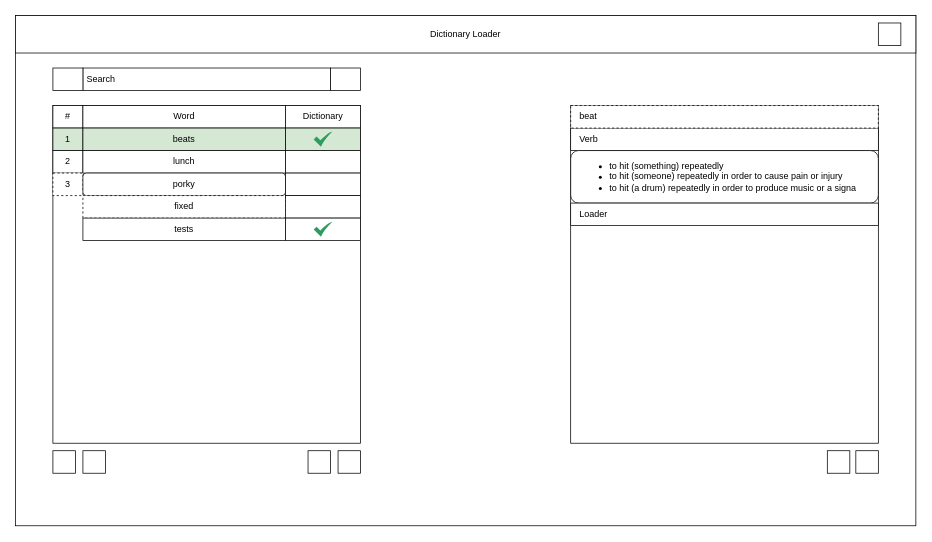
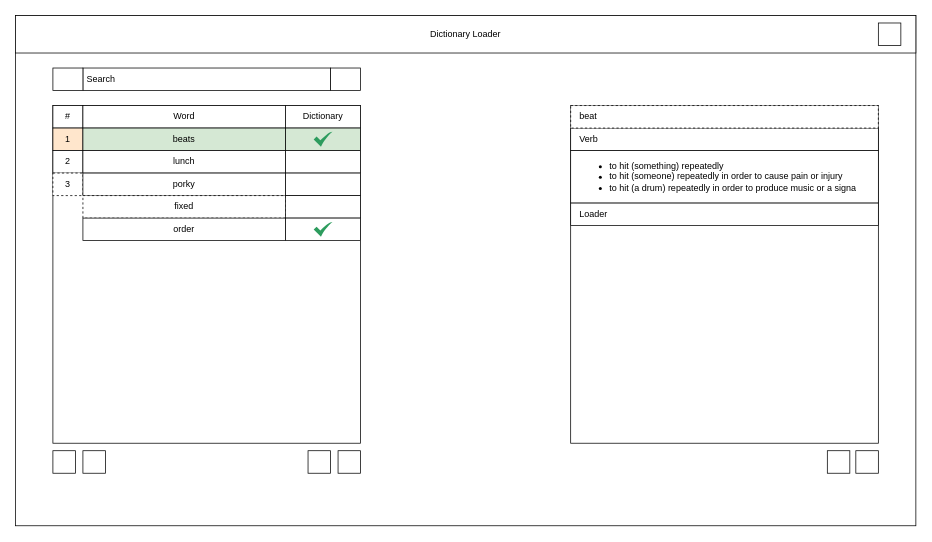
node "1": fillcolor #d5e8d4 -> #ffe6cc
node "to hit (something) repeatedly to hit (someone) repeatedly in order to cause pain or injury to hit (a drum) repeatedly in order to produce music or a signa": shape rounded rectangle -> rectangle
node "porky": shape rounded rectangle -> rectangle
node "tests": label "tests" -> "order"
